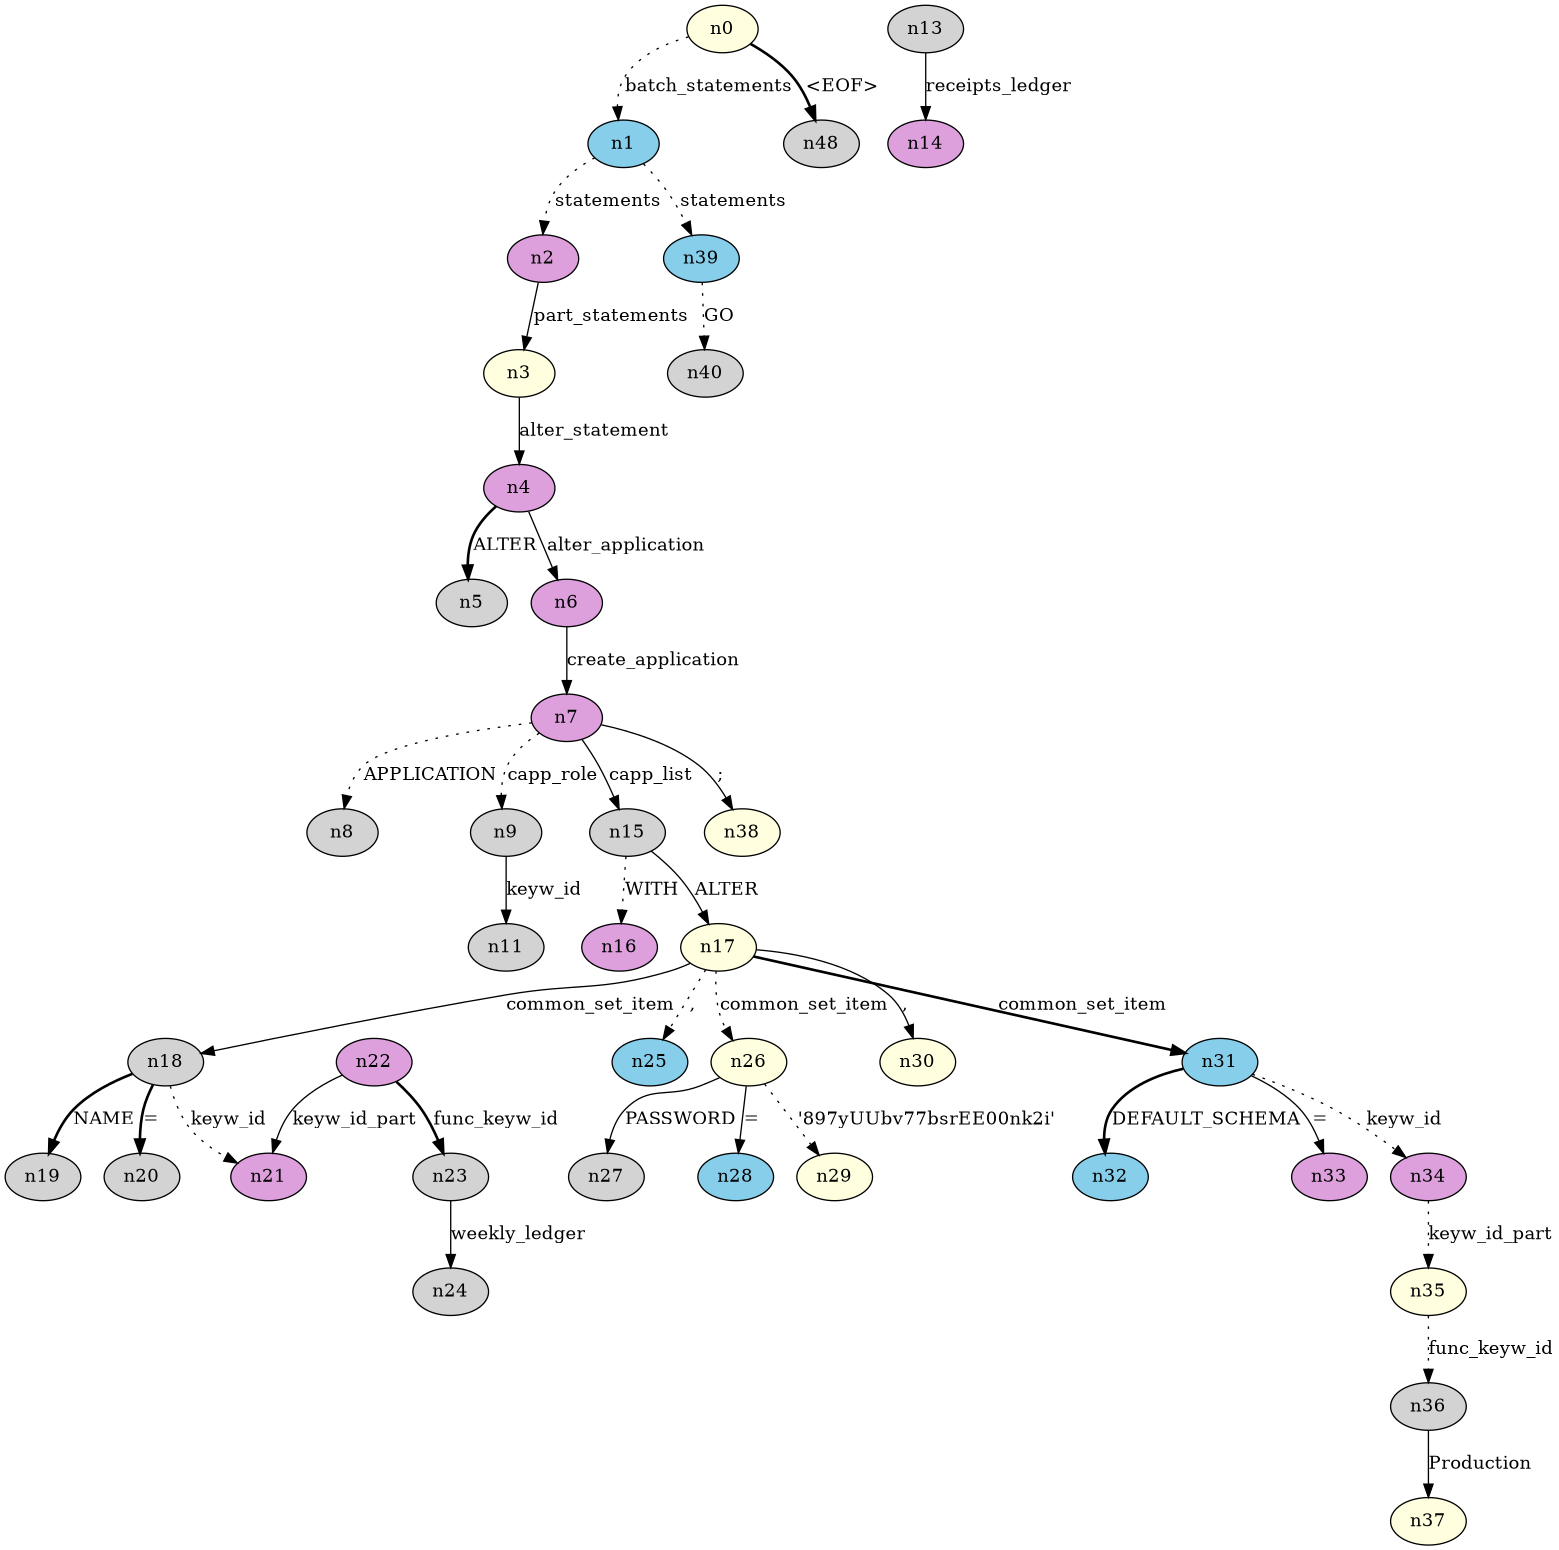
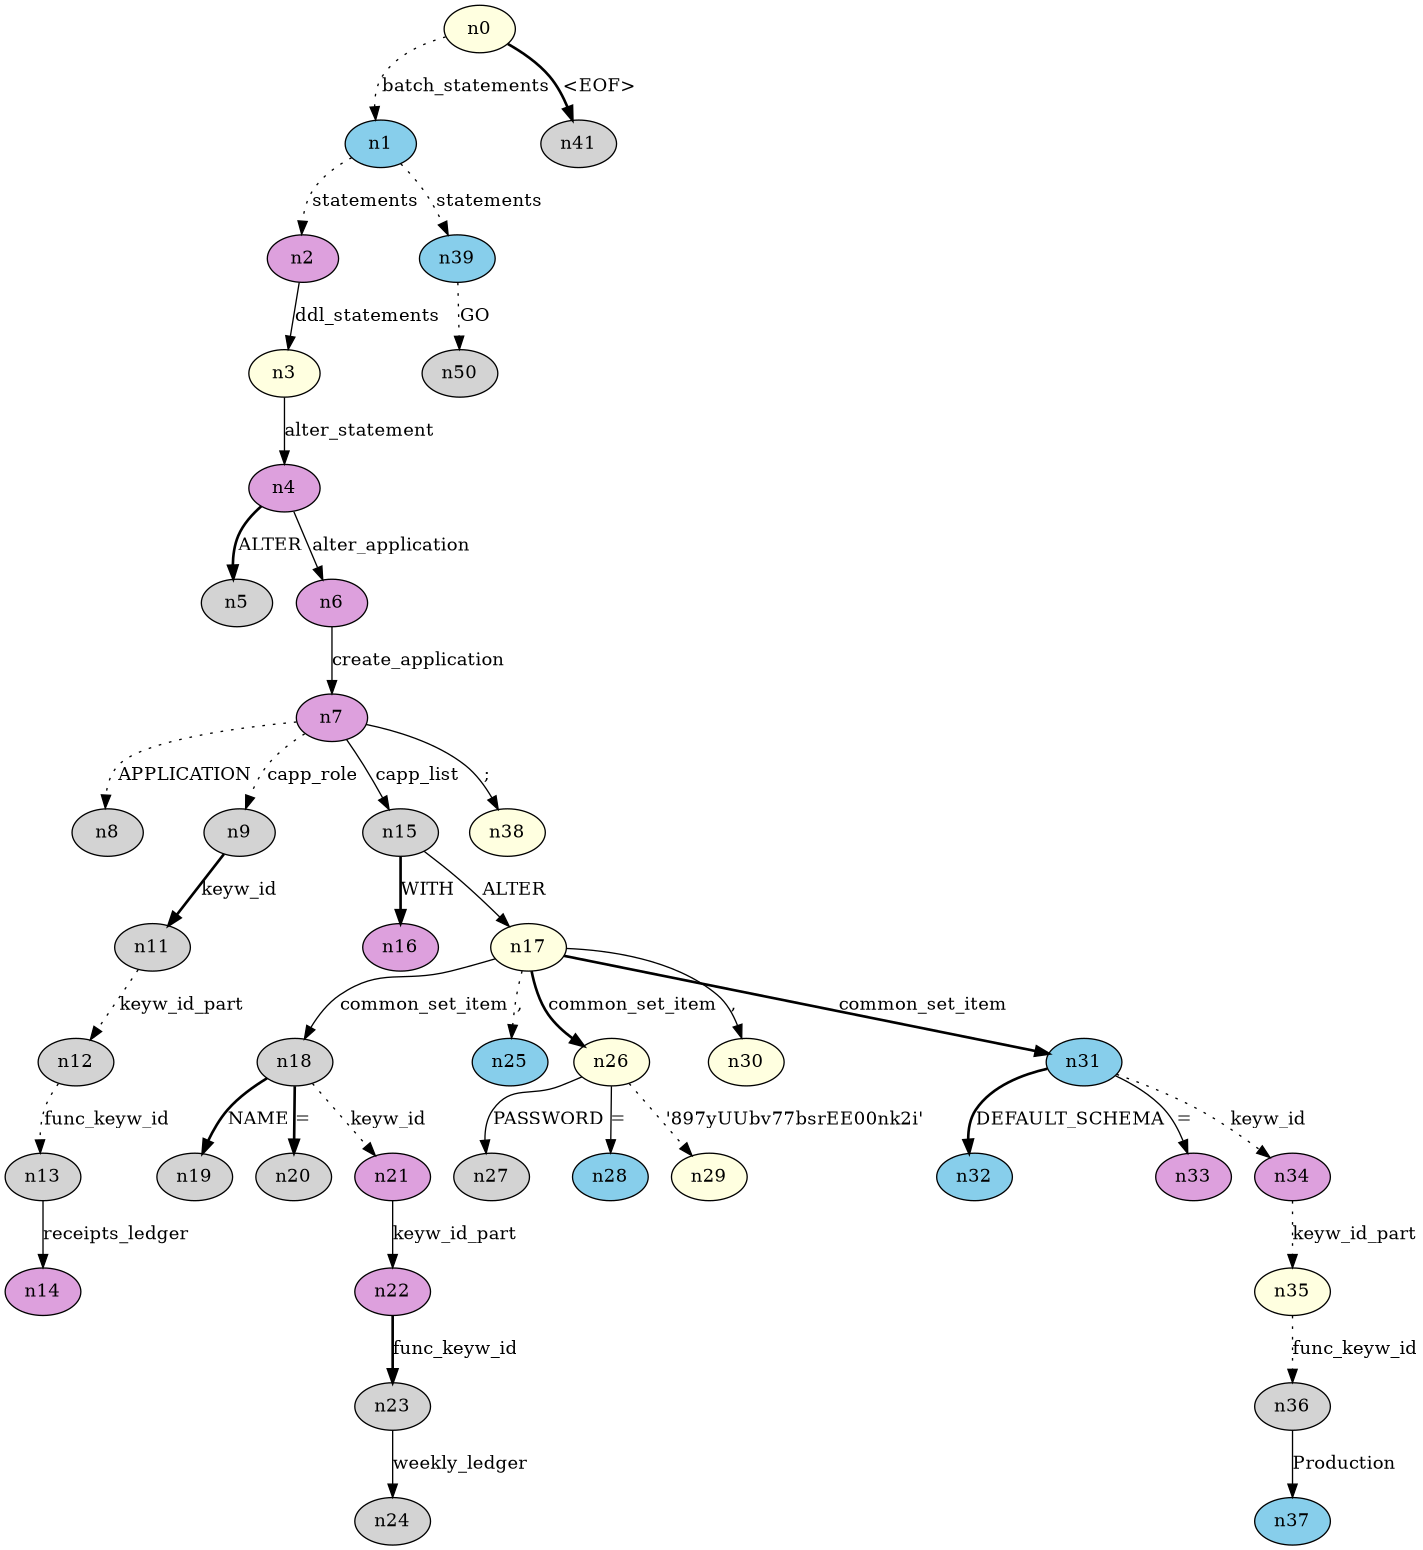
node "n48": label "n48" -> "n41"
edge "n2" -> "n3": label "part_statements" -> "ddl_statements"
node "n40": label "n40" -> "n50"
edge "n9" -> "n11": style solid -> bold
edge "n15" -> "n16": style dotted -> bold
edge "n17" -> "n26": style dotted -> bold
node "n12": added
edge "n22" -> "n21": reversed
node "n37": fillcolor lightyellow -> skyblue
